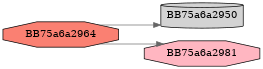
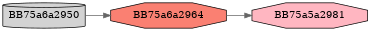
edge "BB75a6a2964" -> "BB75a6a2950": reversed
node "BB75a6a2981": label "BB75a6a2981" -> "BB75a5a2981"
